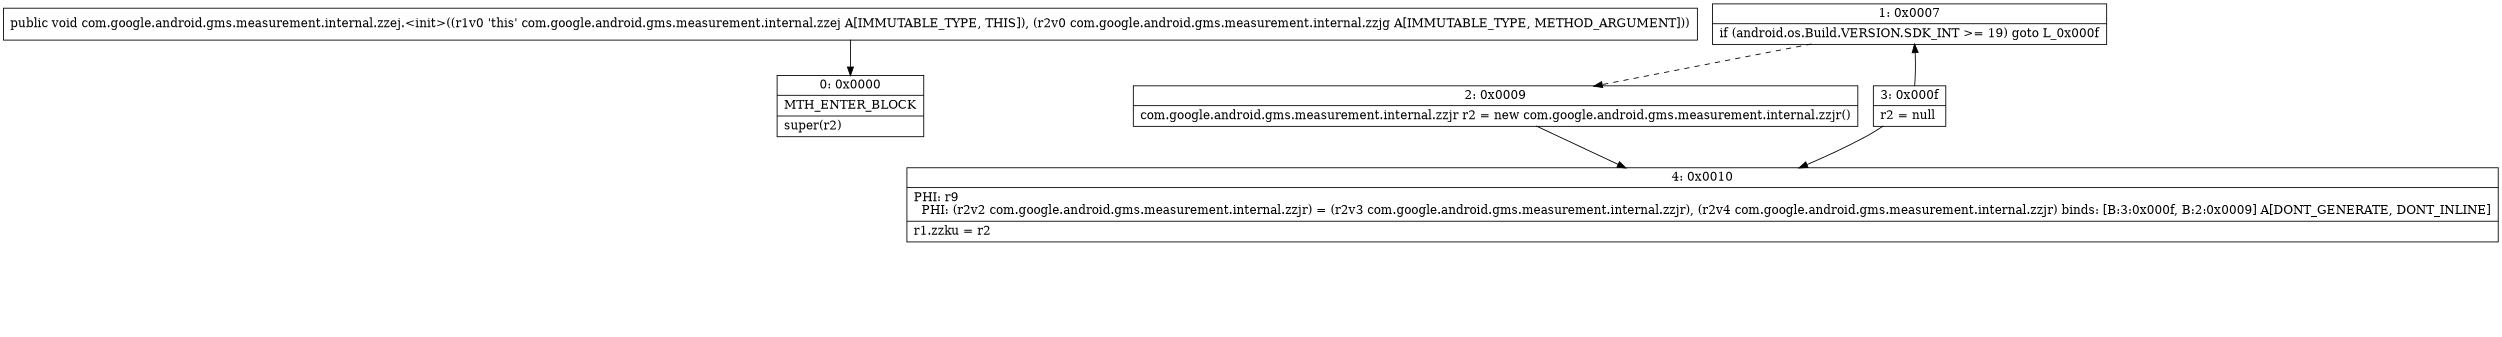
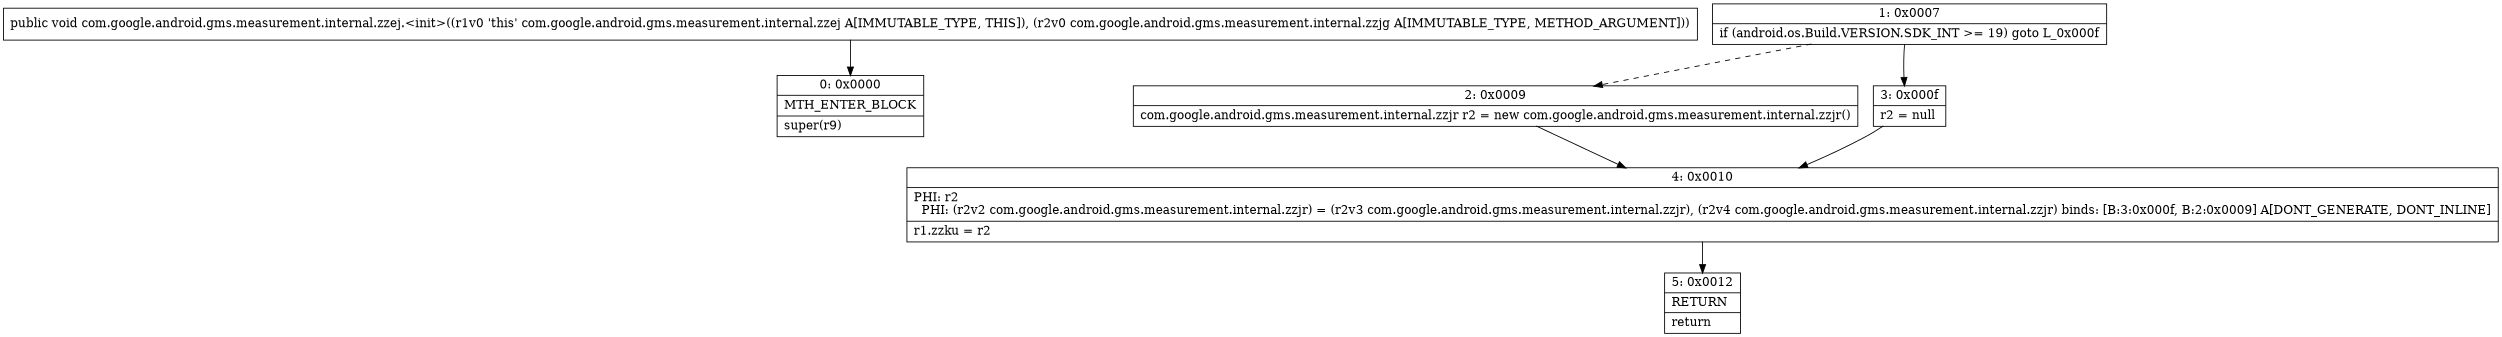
edge "3: 0x000f" -> "1: 0x0007": reversed
node "0: 0x0000": text "super(r2)" -> "super(r9)"
node "4: 0x0010": text "PHI: r9" -> "PHI: r2"
node "5: 0x0012": added
